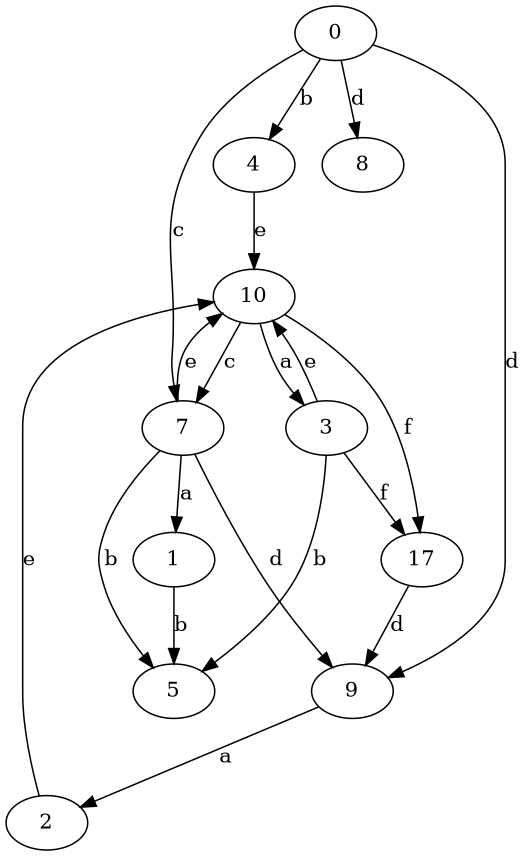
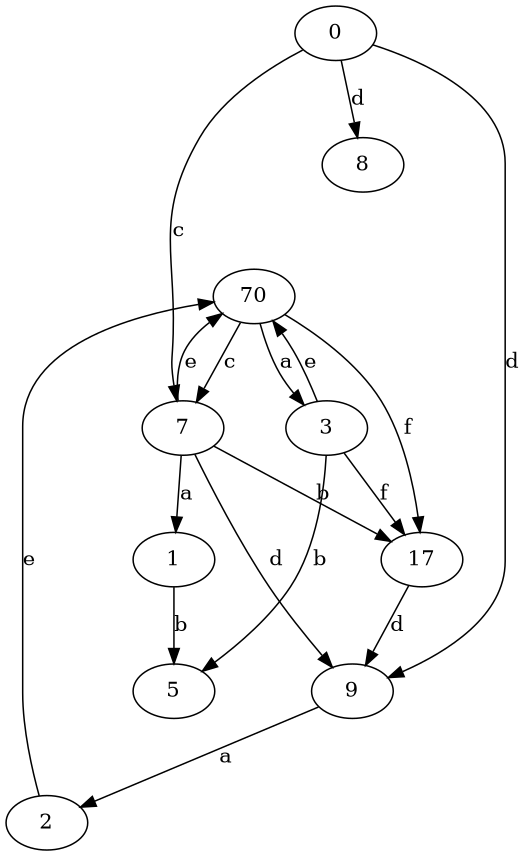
node "4": removed
node "10": label "10" -> "70"
edge "7" -> "5": now "7" -> "17"
